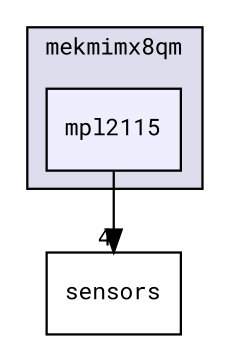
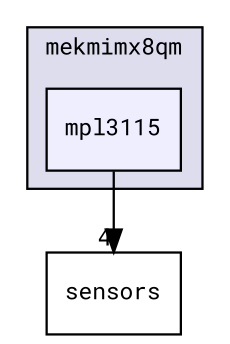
node "mpl2115": label "mpl2115" -> "mpl3115"
